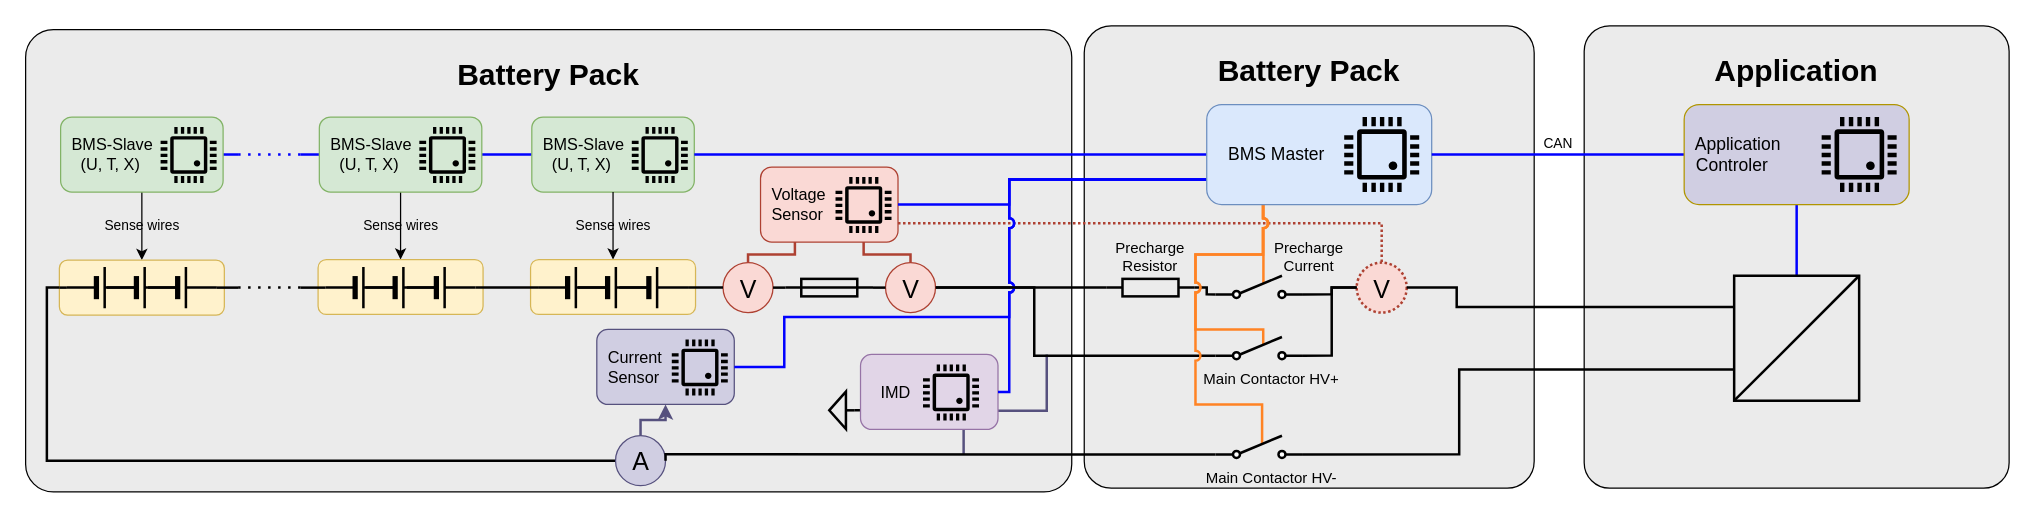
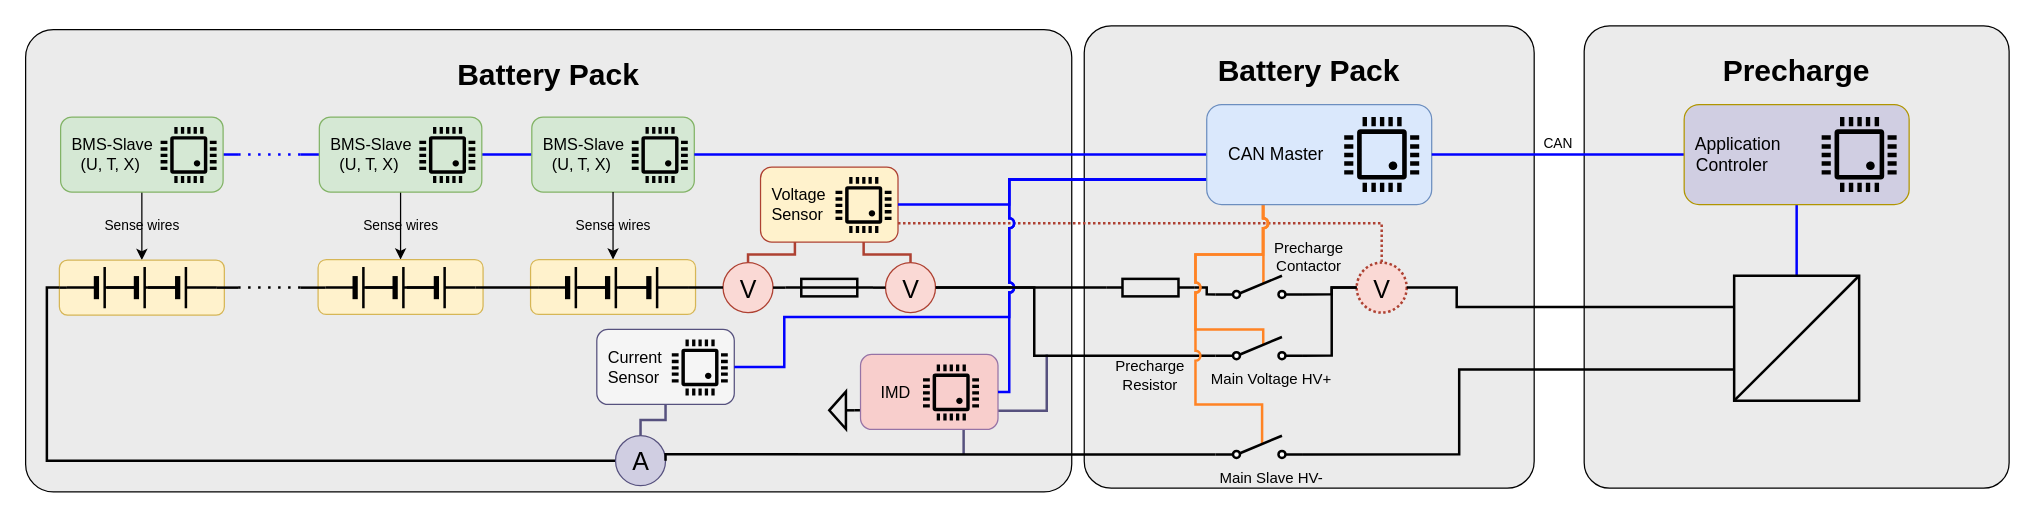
node "Application": label "Application" -> "Precharge"
node "BMS Master": label "BMS Master" -> "CAN Master"
node "Voltage Sensor": fillcolor #fad9d5 -> #fff2cc
node "Precharge Resistor": moved (1151, 257) -> (1151, 376)
node "Precharge Current": label "Precharge Current" -> "Precharge Contactor"
node "Current Sensor": fillcolor #d0cee2 -> #f5f5f5
node "Main Contactor HV+": label "Main Contactor HV+" -> "Main Voltage HV+"
node "IMD": fillcolor #e1d5e7 -> #f8cecc
edge "A" -> "Current Sensor": arrowhead classic -> none
node "Main Contactor HV-": label "Main Contactor HV-" -> "Main Slave HV-"
